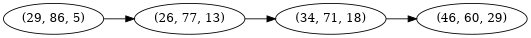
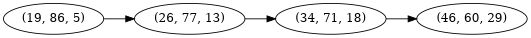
node "(29, 86, 5)": label "(29, 86, 5)" -> "(19, 86, 5)"
